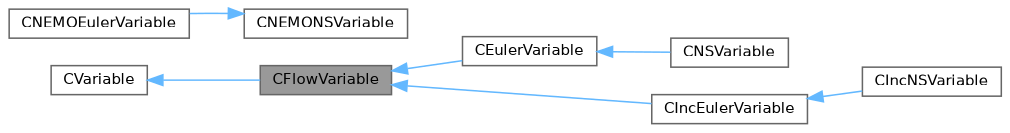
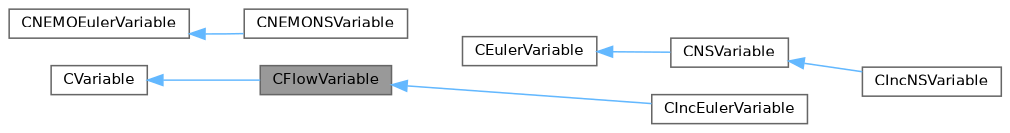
edge "CNEMOEulerVariable" -> "CNEMONSVariable": reversed
edge "CEulerVariable" -> "CFlowVariable": removed
edge "CIncNSVariable" -> "CIncEulerVariable": now "CIncNSVariable" -> "CNSVariable"
